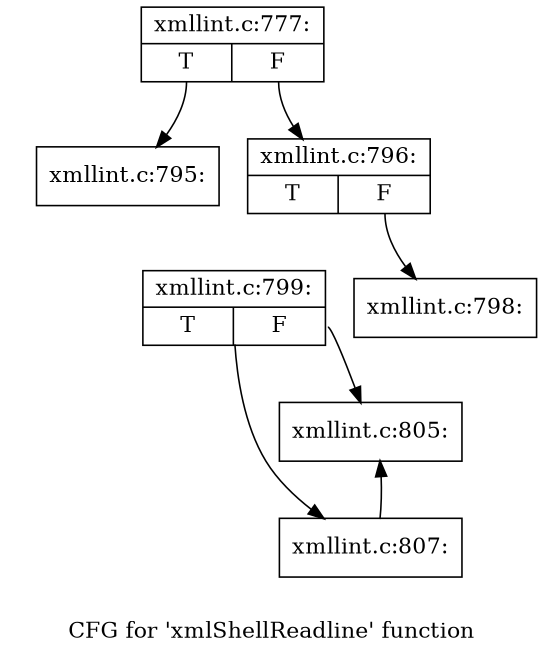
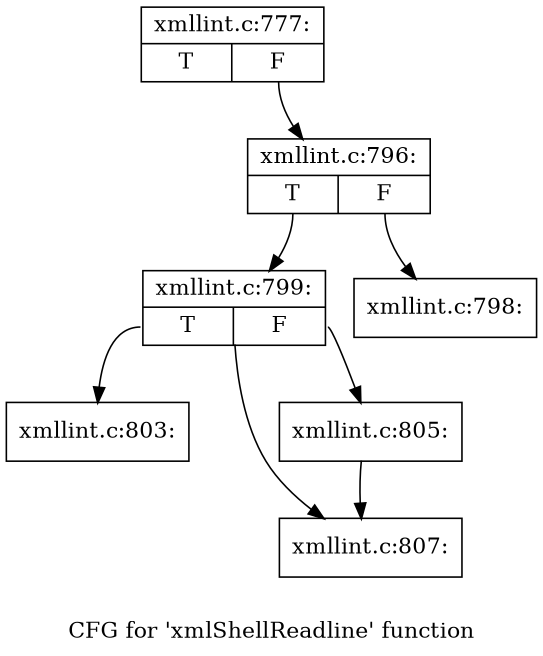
node "xmllint.c:795:": removed
edge "xmllint.c:796:" -> "xmllint.c:799:": added
node "xmllint.c:803:": added
edge "xmllint.c:807:" -> "xmllint.c:805:": reversed
